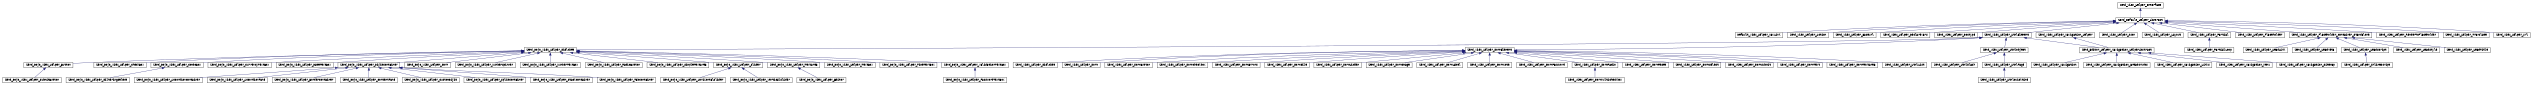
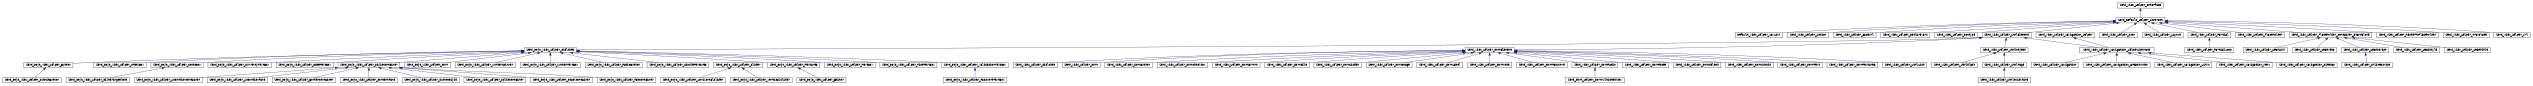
node "Zend_Editor_Helper_Navigation_HelperAbstract": label "Zend_Editor_Helper_Navigation_HelperAbstract" -> "Zend_View_Helper_Navigation_HelperAbstract"
edge "Zend_Dojo_View_Helper_Slider" -> "Zend_Dojo_View_Helper_Fieldset": removed
node "Zend_View_Helper_FormMultiCheckbox": label "Zend_View_Helper_FormMultiCheckbox" -> "Zend_Form_Helper_FormMultiCheckbox"
